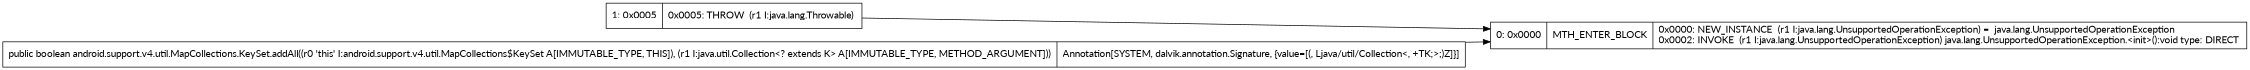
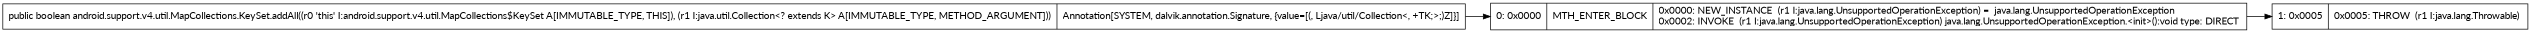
edge "1: 0x0005" -> "0: 0x0000": reversed
